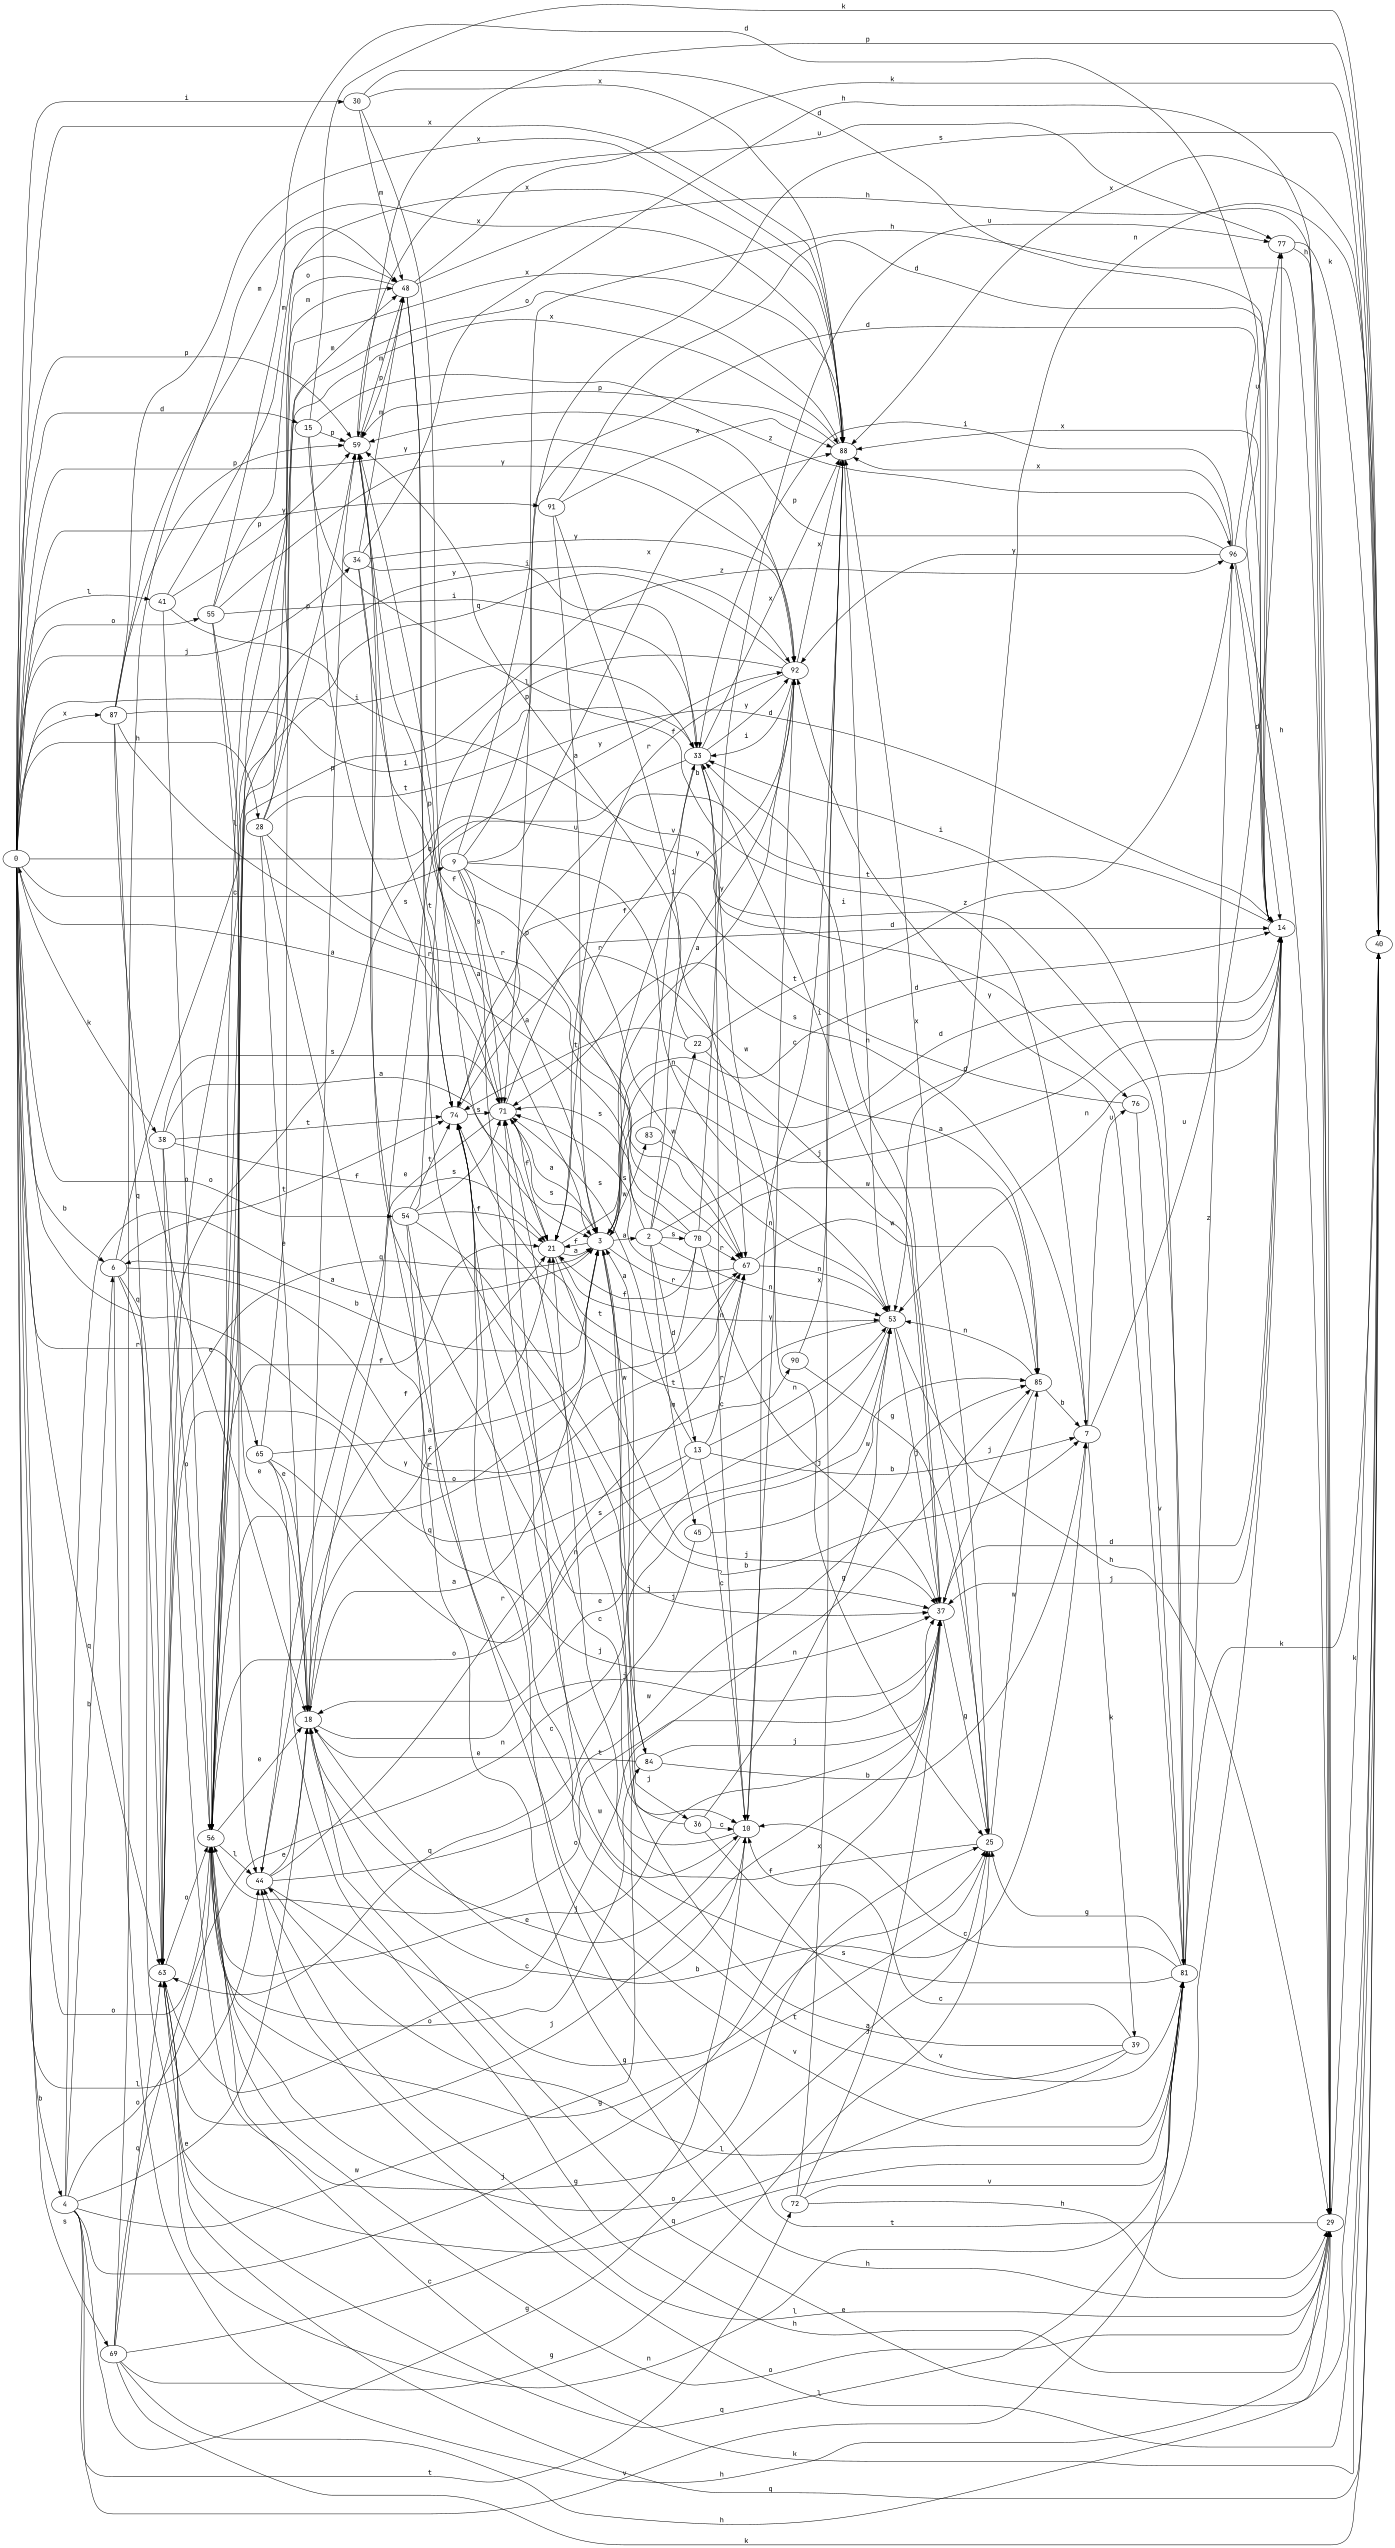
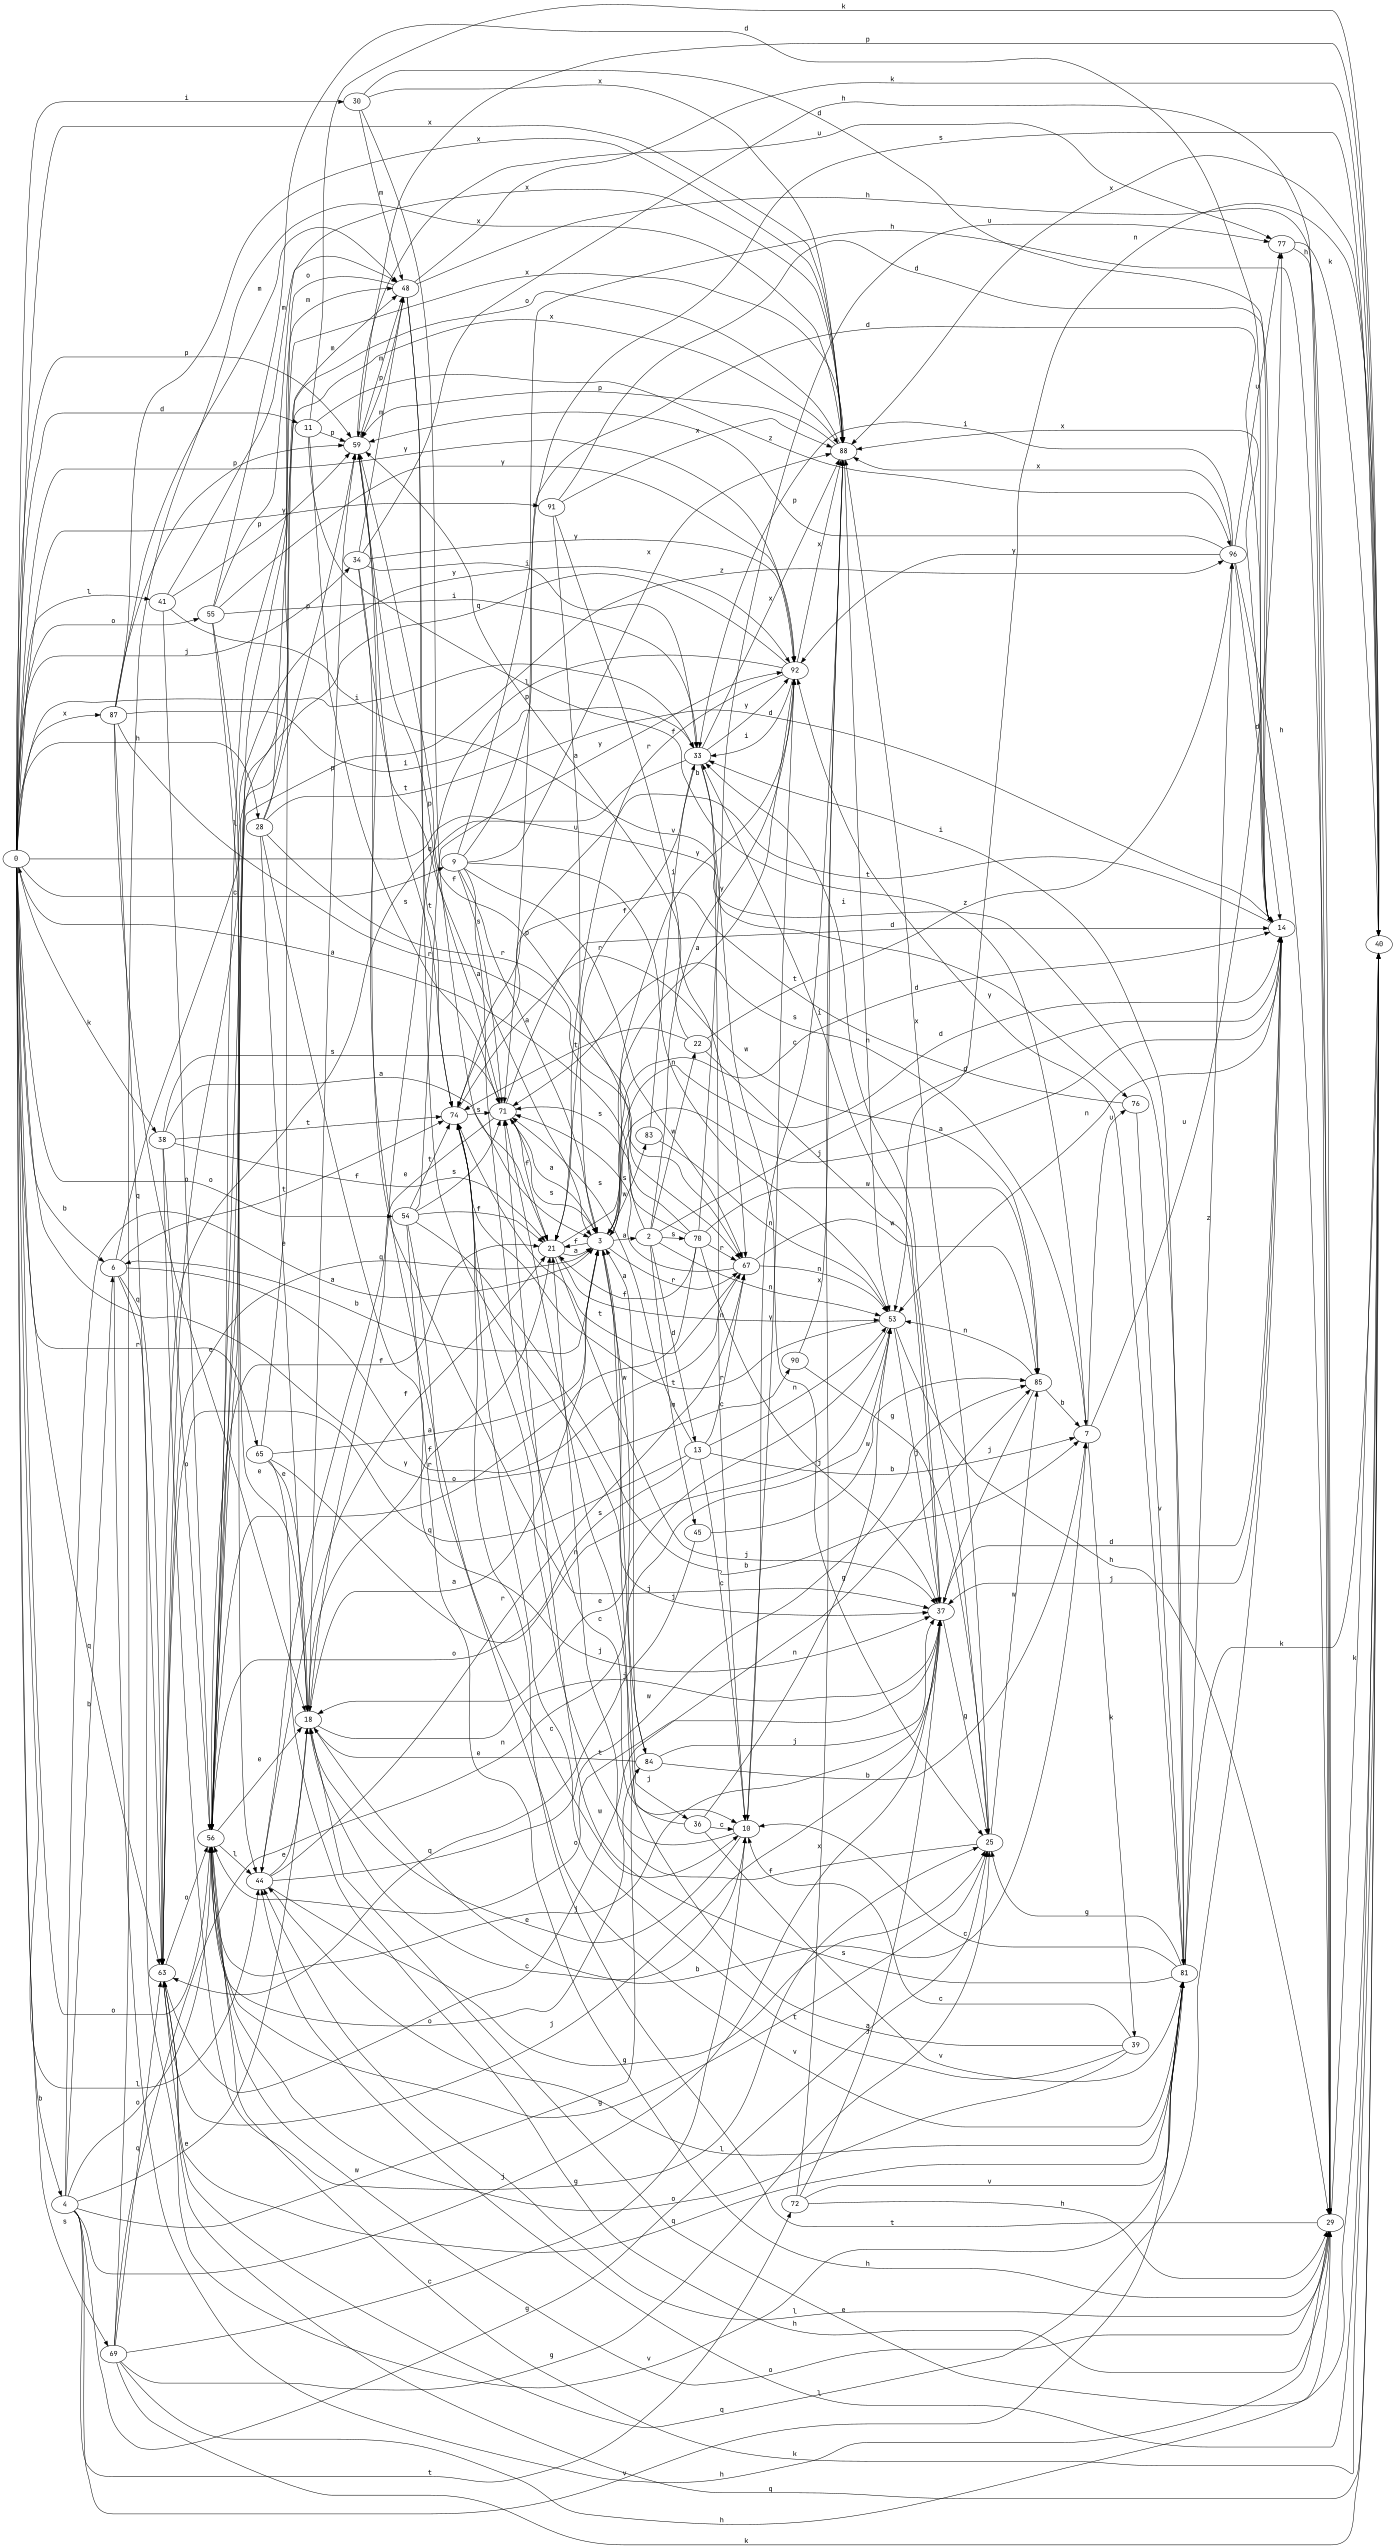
node "15": label "15" -> "11"
edge "6" -> "81": label "n" -> "v"
